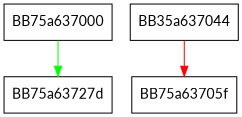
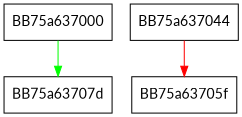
node "BB35a637044": label "BB35a637044" -> "BB75a637044"
node "BB75a63727d": label "BB75a63727d" -> "BB75a63707d"
